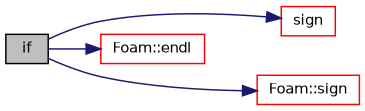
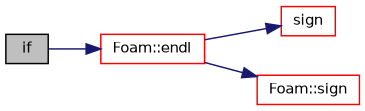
edge "if" -> "sign": now "Foam::endl" -> "sign"
edge "if" -> "Foam::sign": now "Foam::endl" -> "Foam::sign"
